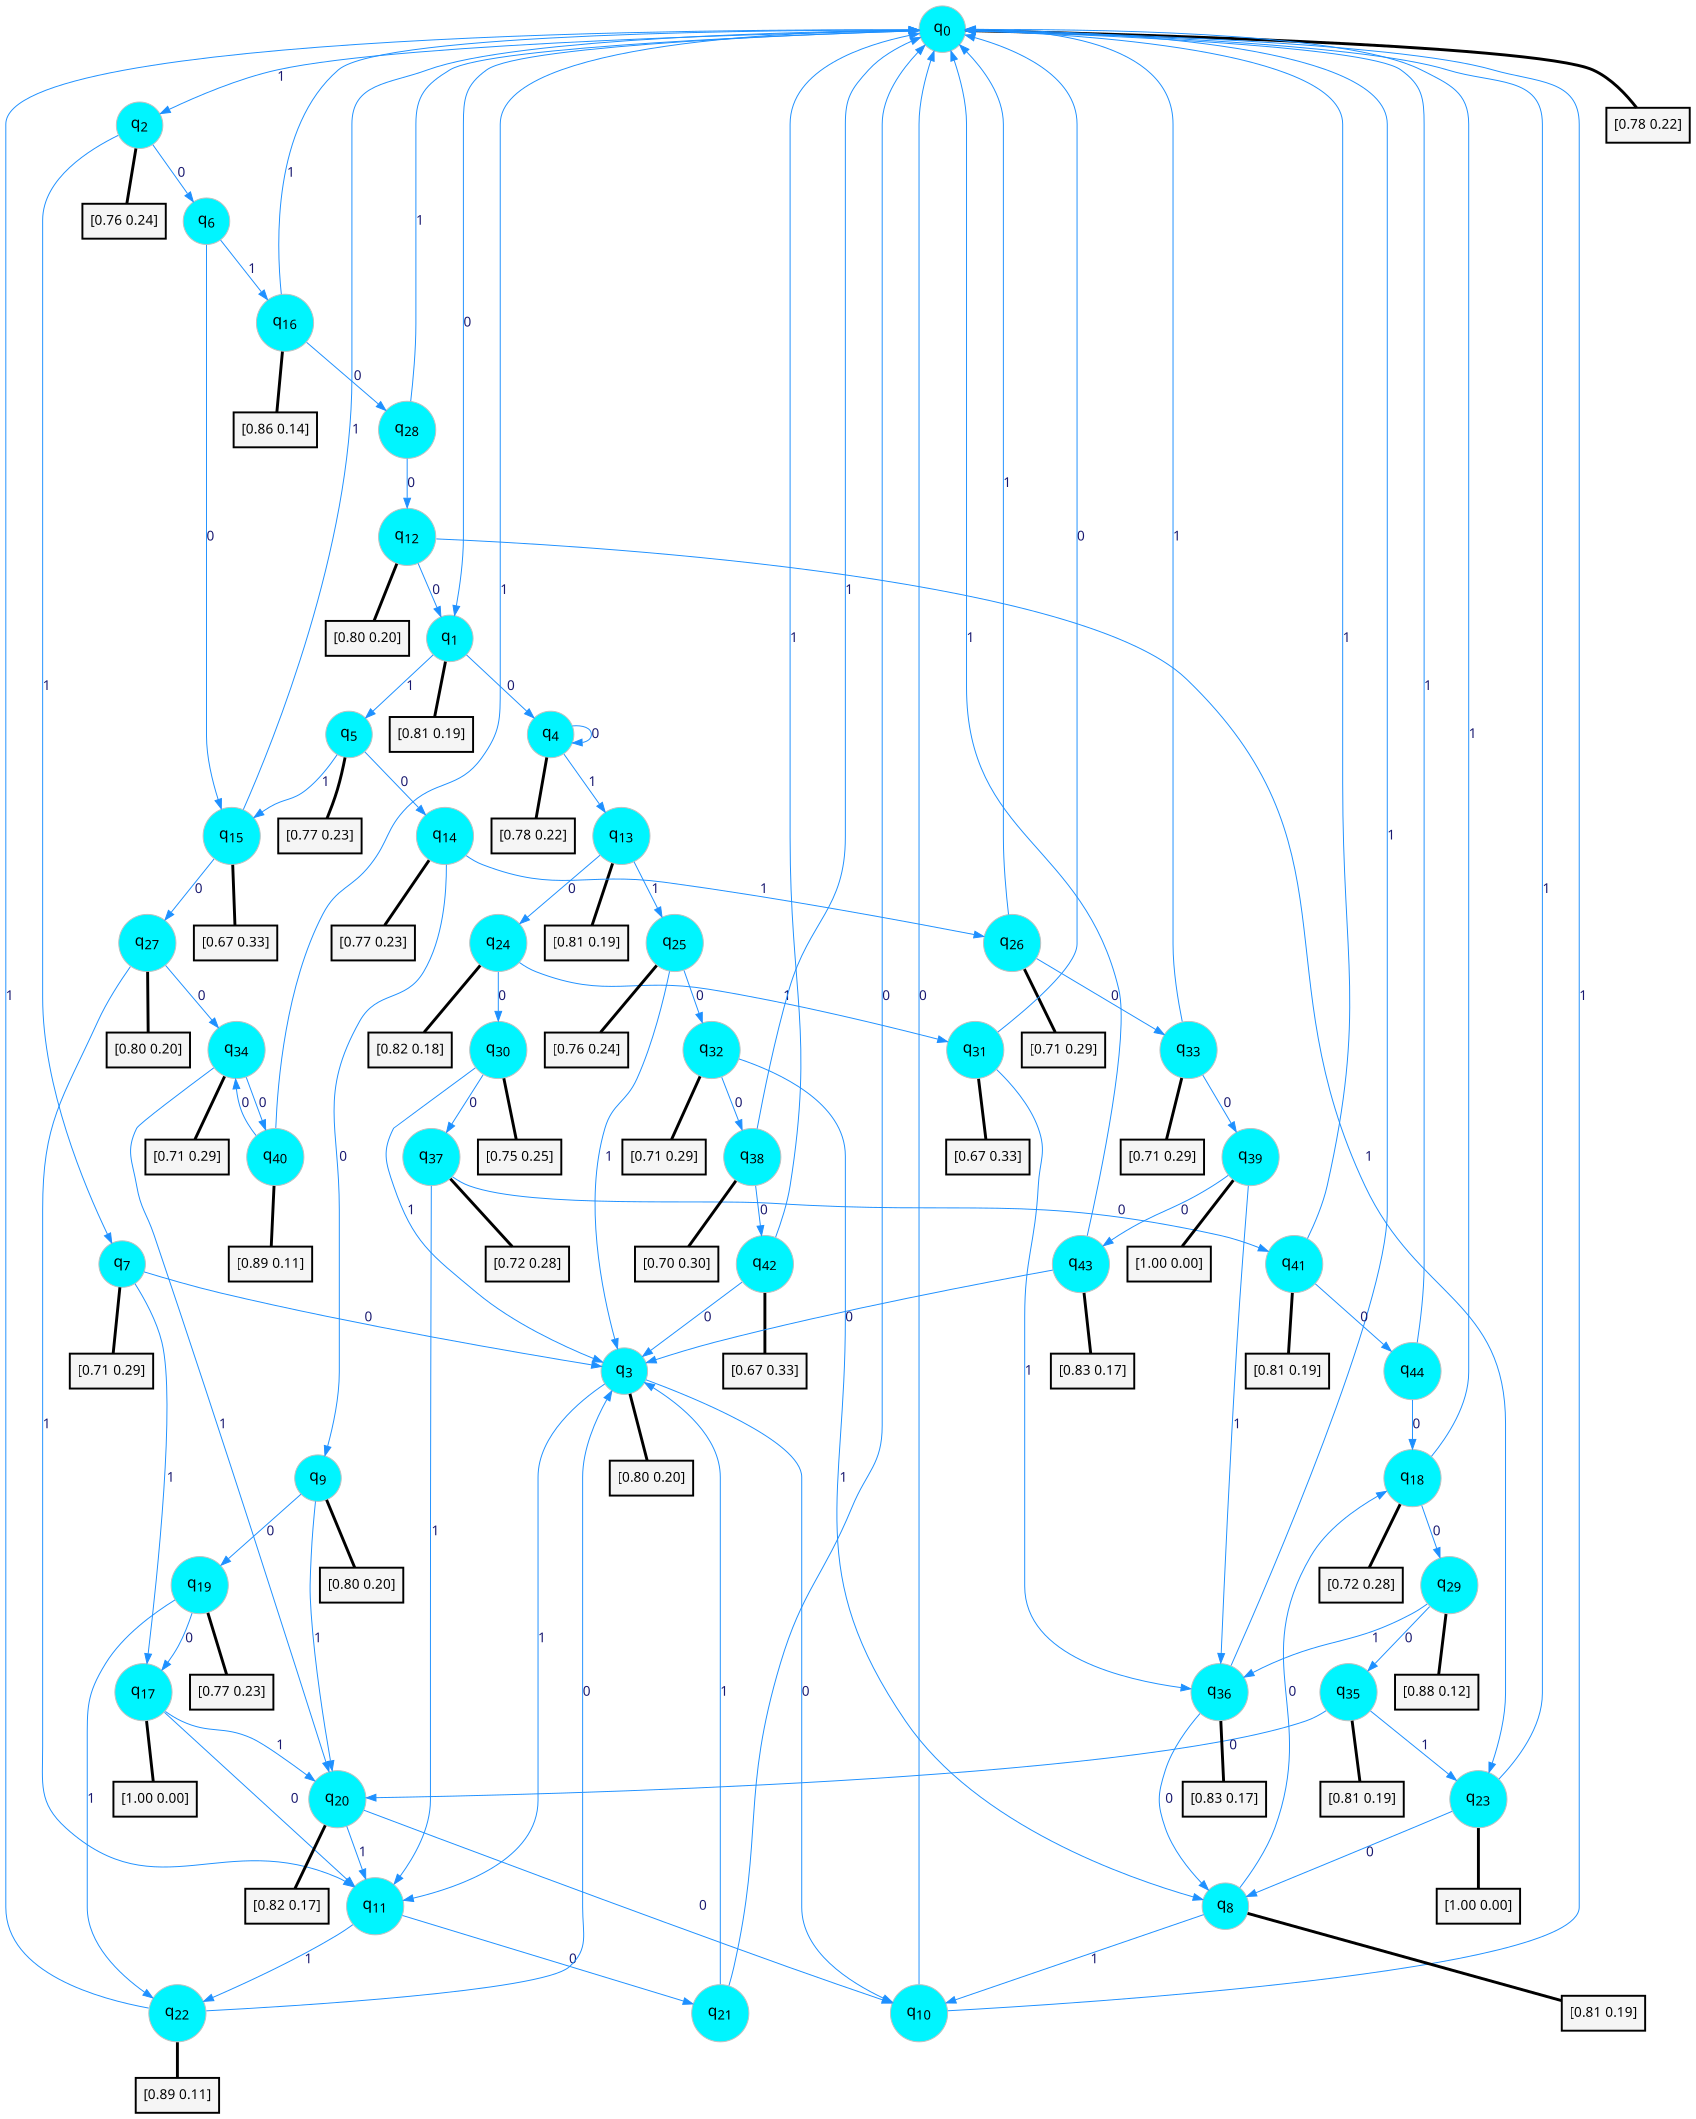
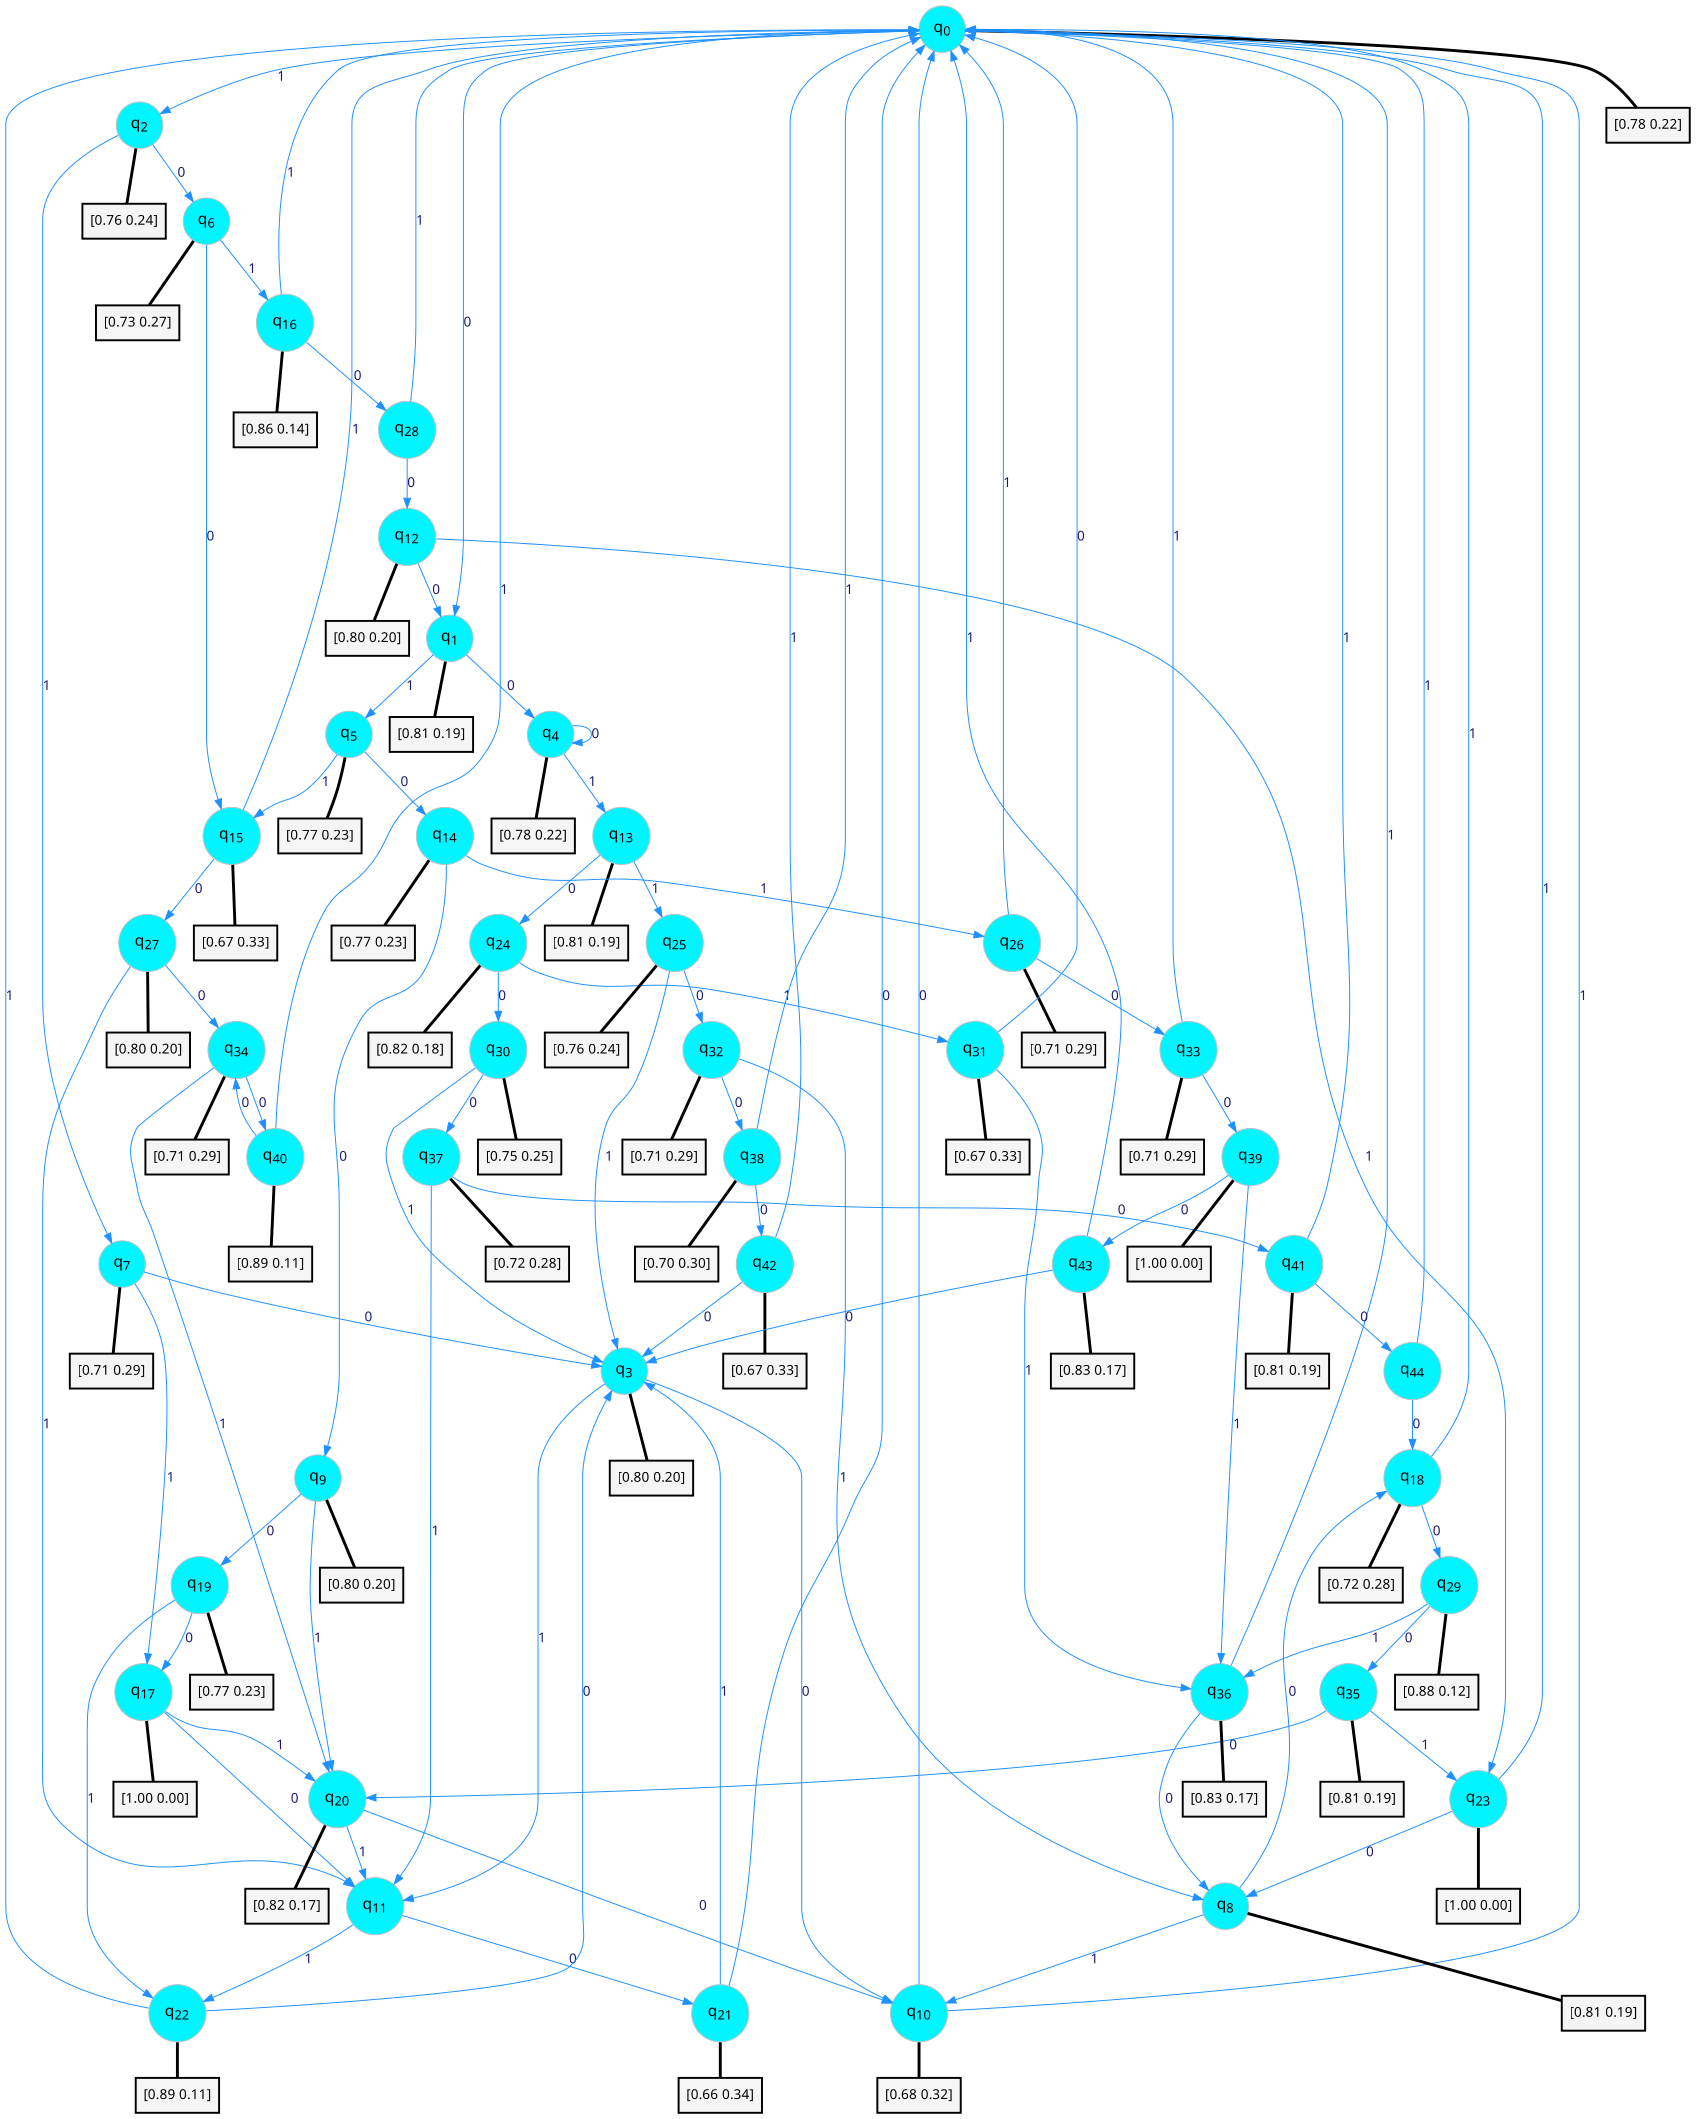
node "[0.73 0.27]": added
node "[0.66 0.34]": added
node "[0.68 0.32]": added
